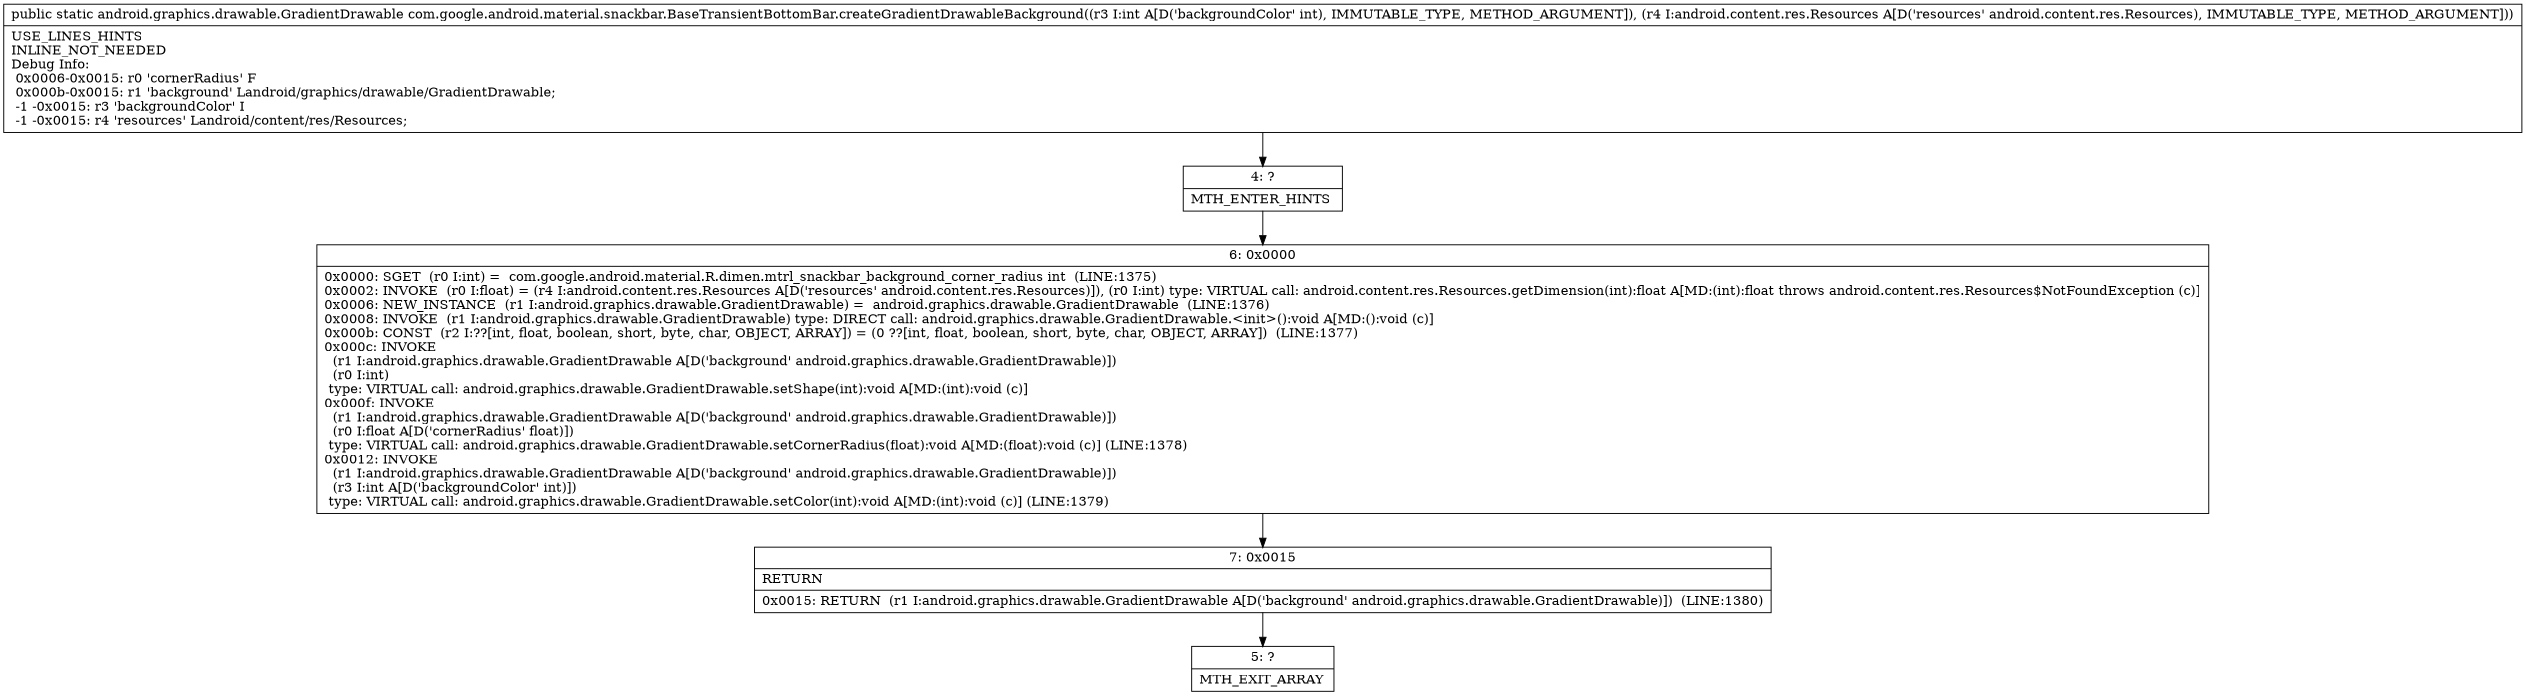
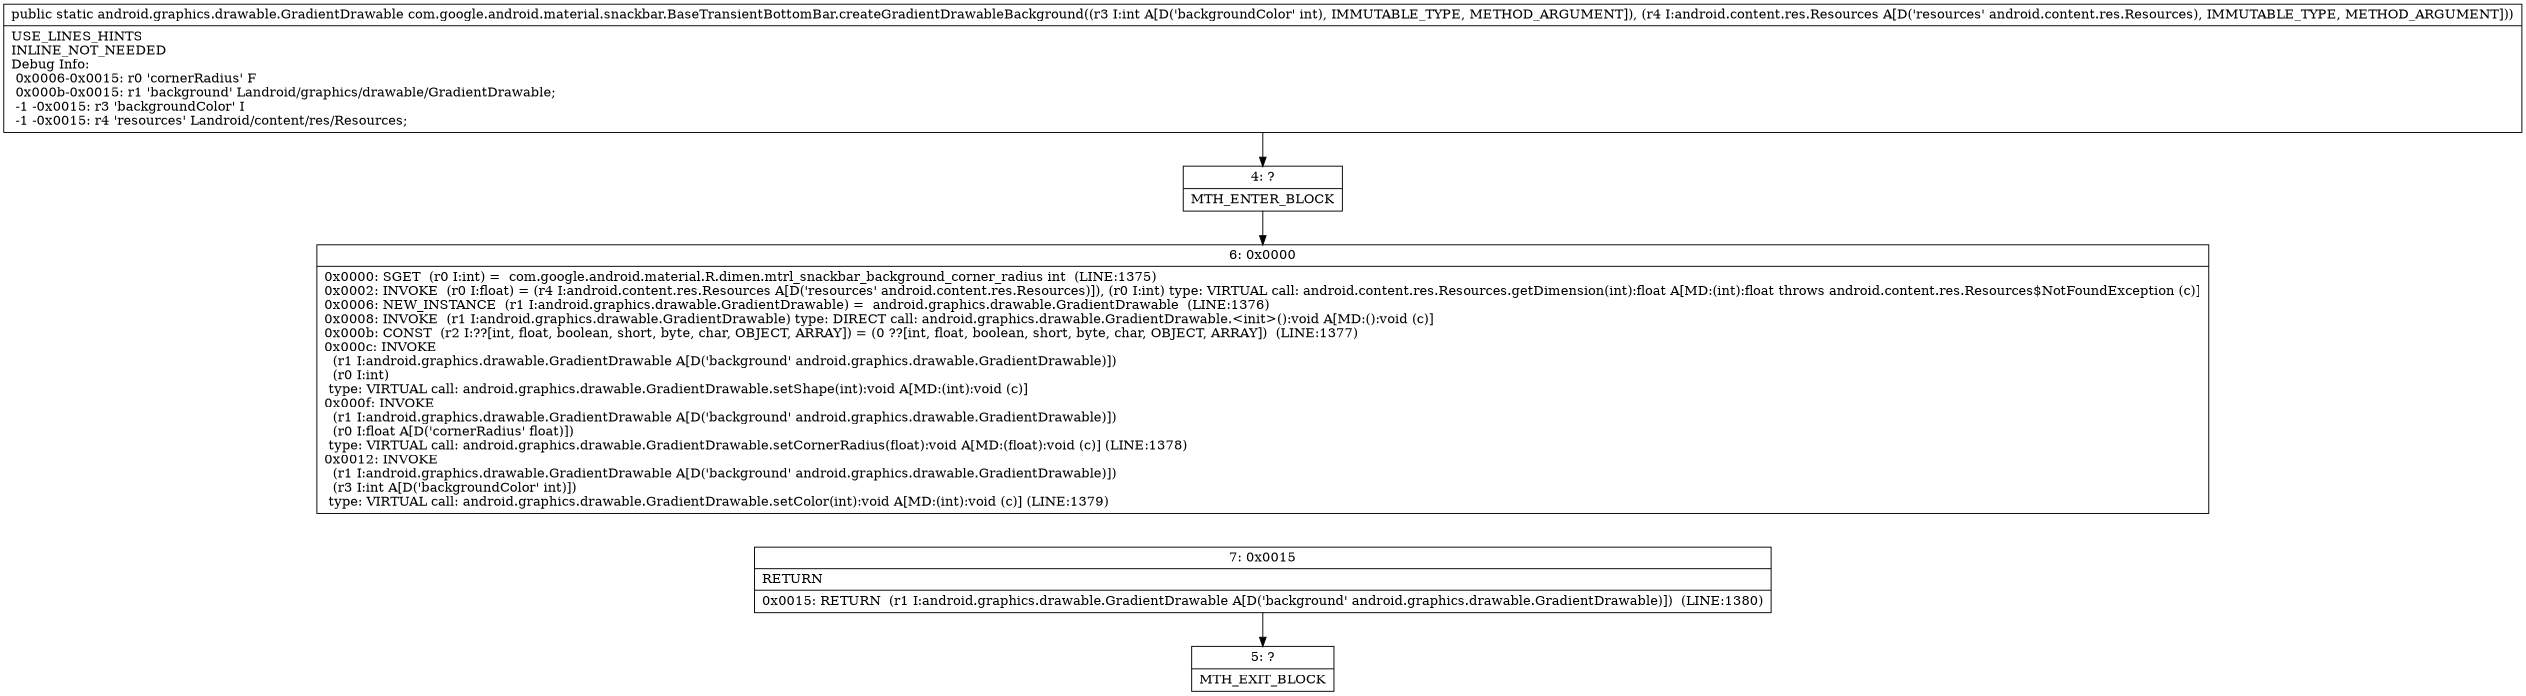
node "4: ?": text "MTH_ENTER_HINTS" -> "MTH_ENTER_BLOCK"
edge "6: 0x0000" -> "7: 0x0015": removed
node "5: ?": text "MTH_EXIT_ARRAY" -> "MTH_EXIT_BLOCK"
